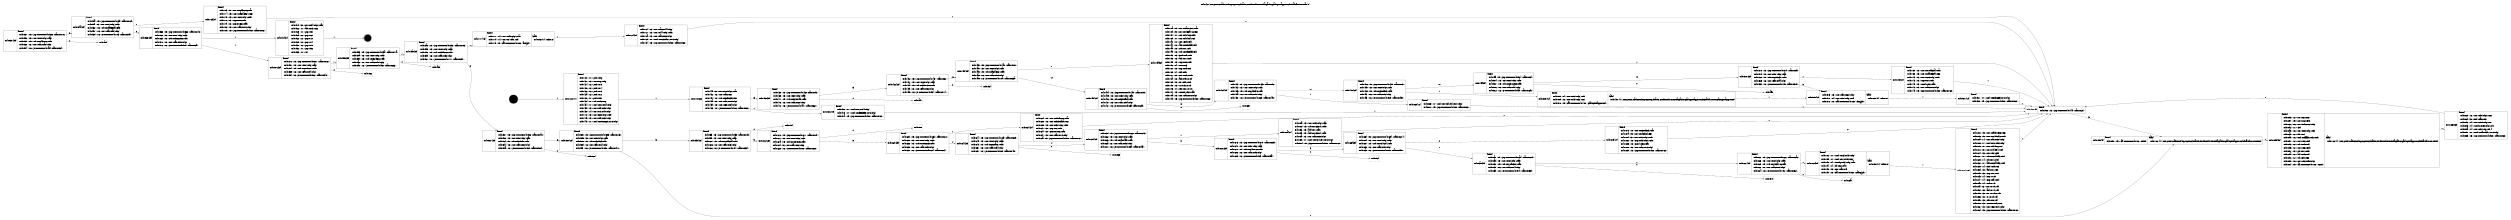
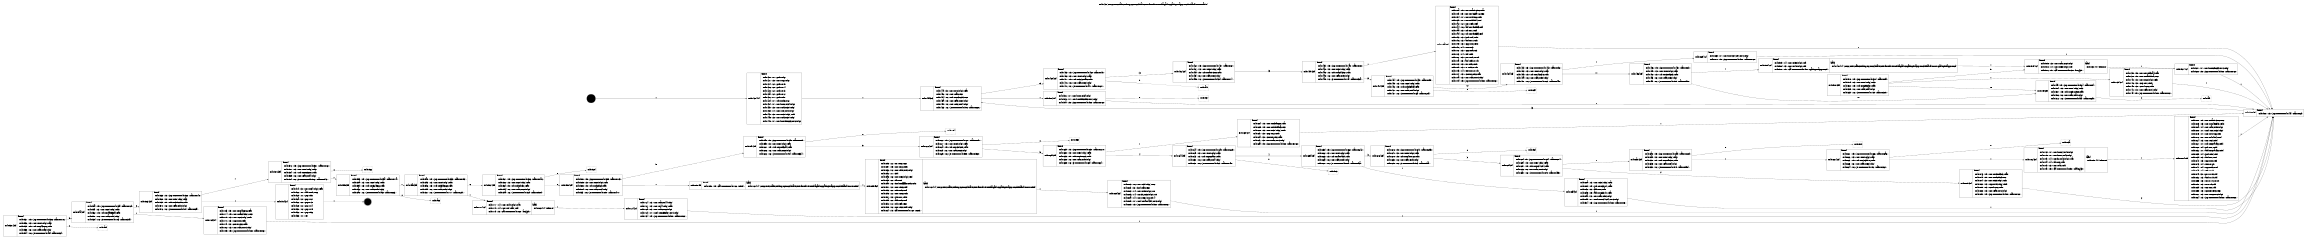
edge "0x4014ff [25]" -> "0x401518 [25]": reversed
edge "0x401482 [25]" -> "0x401b34": now "0x401b0c [19]" -> "0x401b34"
edge "0x401b88 [5]" -> "0x401890 [5]": now "0x401b88 [5]" -> "0x40144f [26]"
